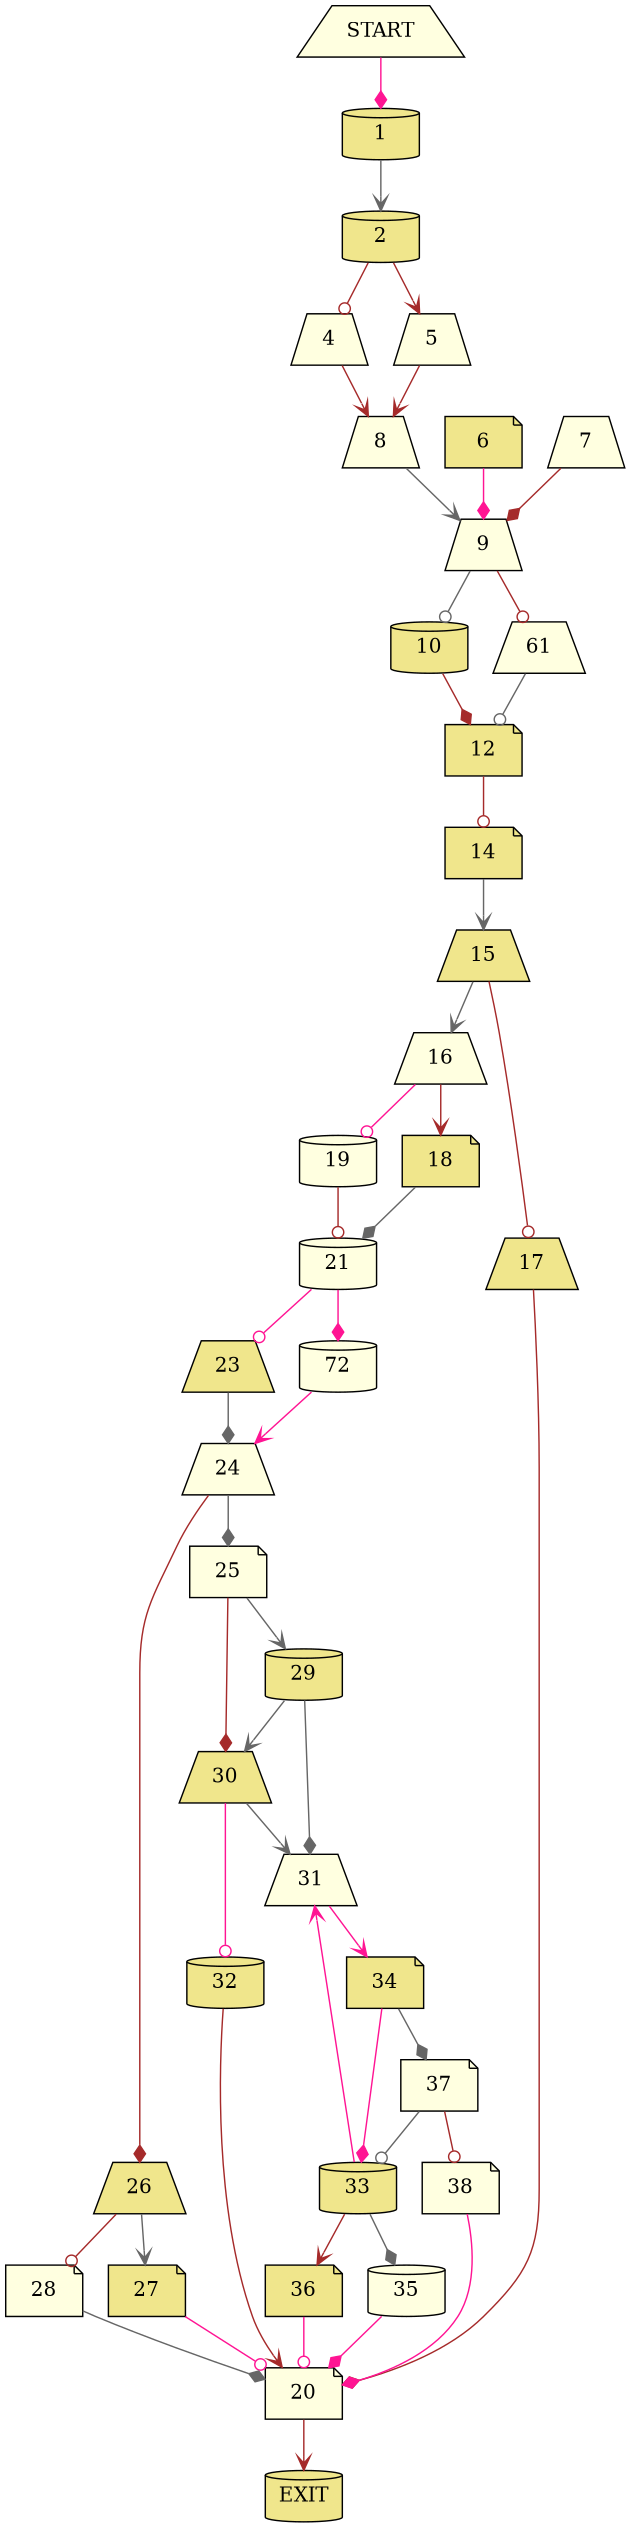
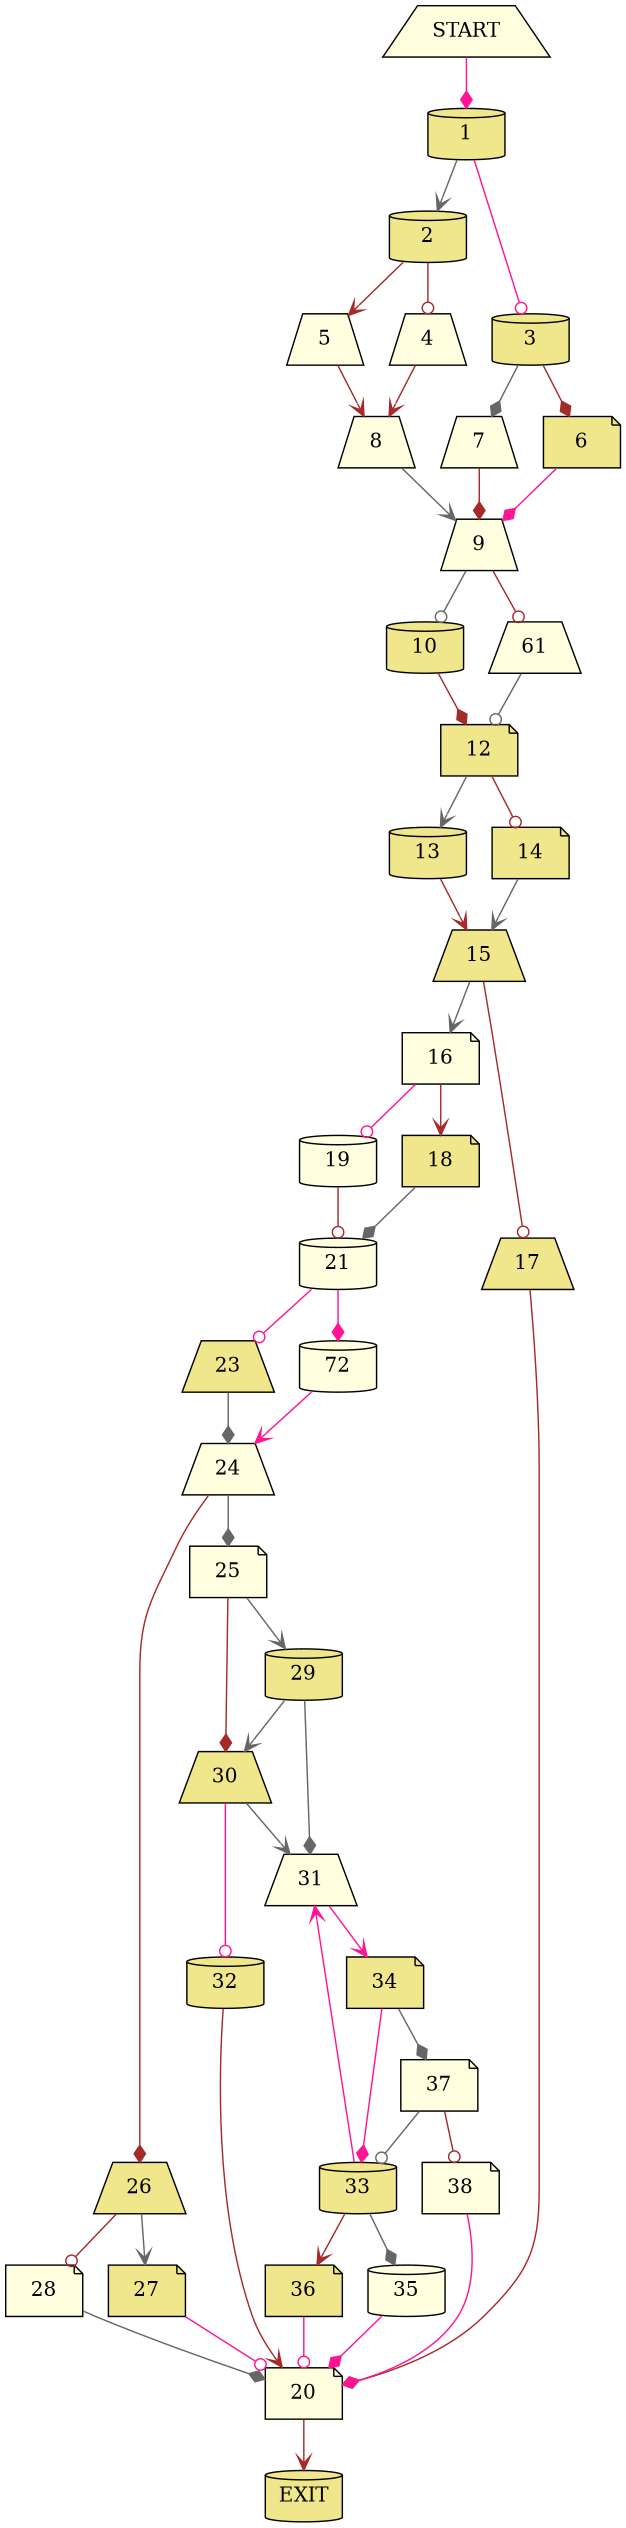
node "3": added
node "13": added
node "16": shape trapezium -> note
